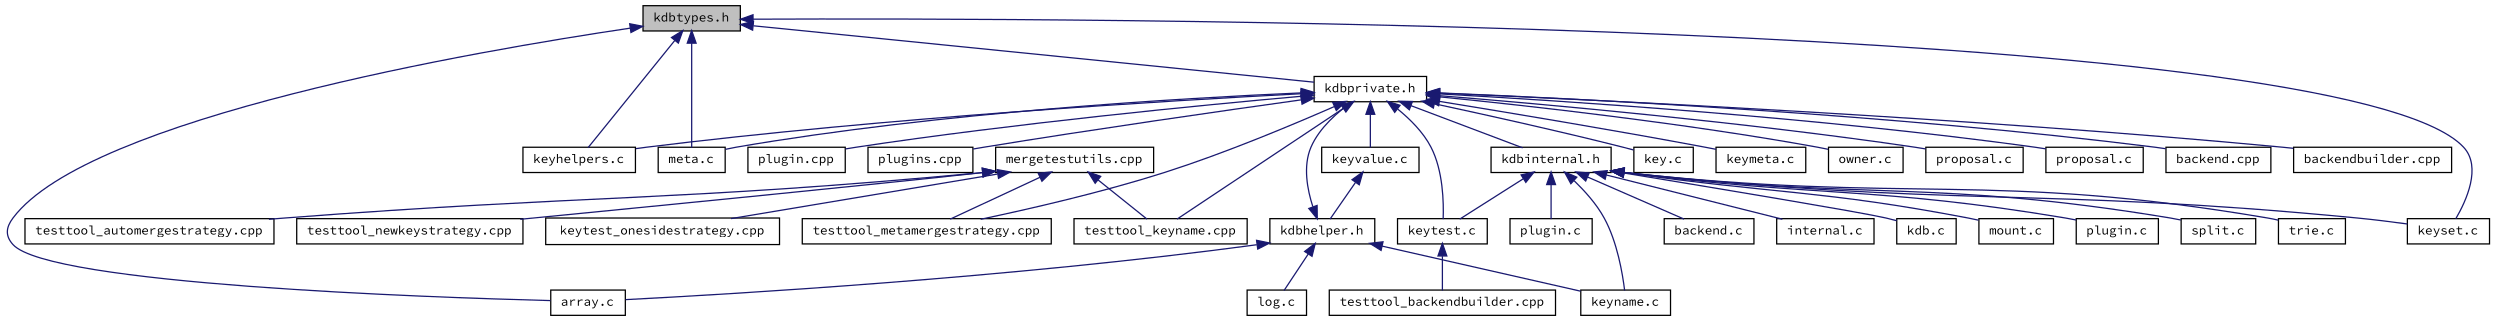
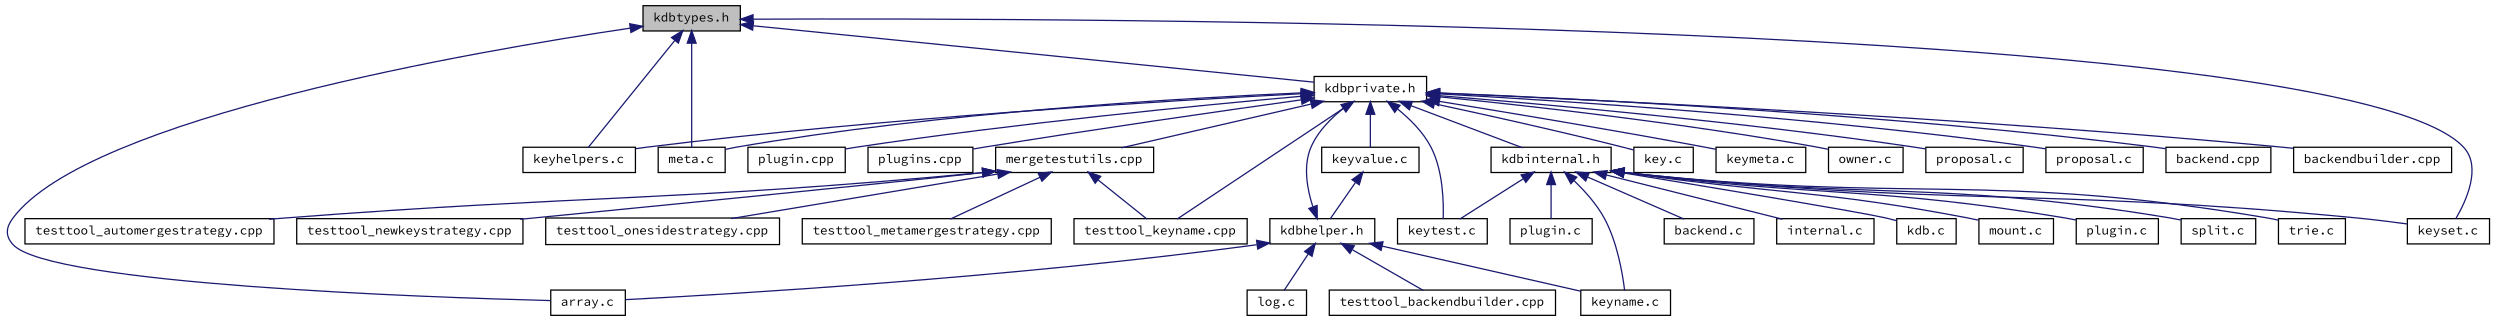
edge "testtool_metamergestrategy.cpp" -> "kdbprivate.h": now "mergetestutils.cpp" -> "kdbprivate.h"
node "keytest_onesidestrategy.cpp": label "keytest_onesidestrategy.cpp" -> "testtool_onesidestrategy.cpp"
edge "testtool_backendbuilder.cpp" -> "keytest.c": now "testtool_backendbuilder.cpp" -> "kdbhelper.h"
